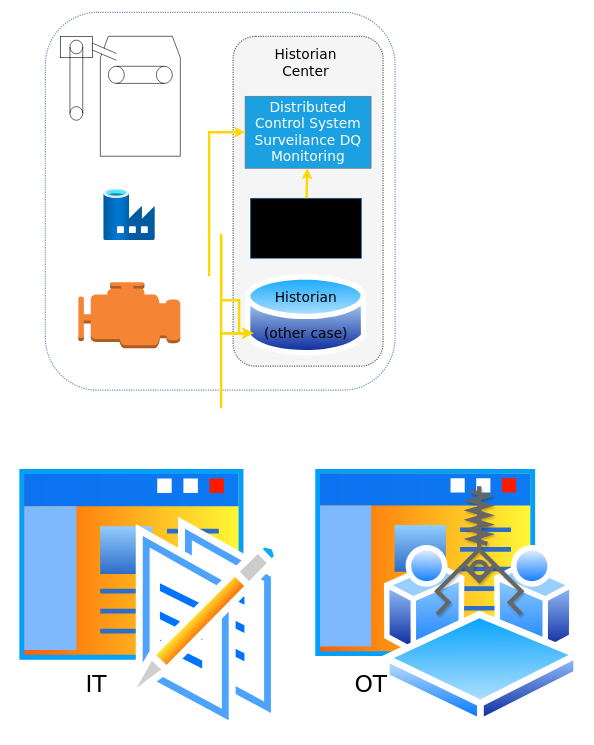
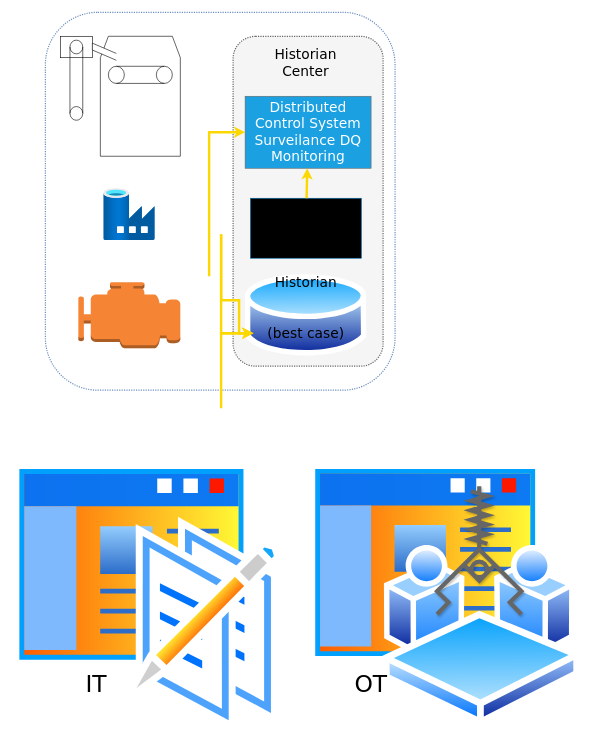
node "Historian": moved (306, 297) -> (306, 282)
node "(other case)": label "(other case)" -> "(best case)"
